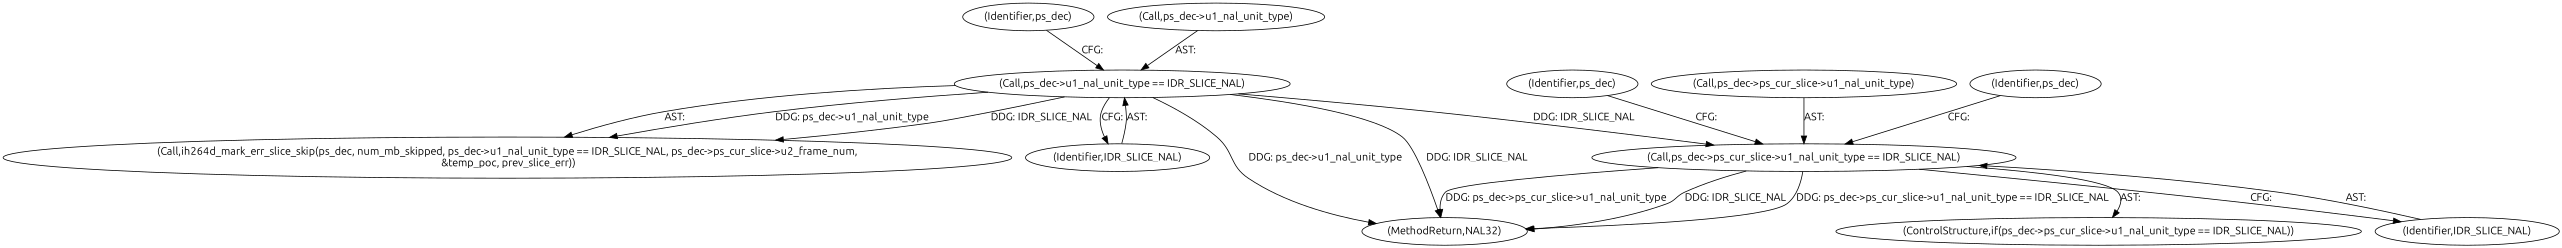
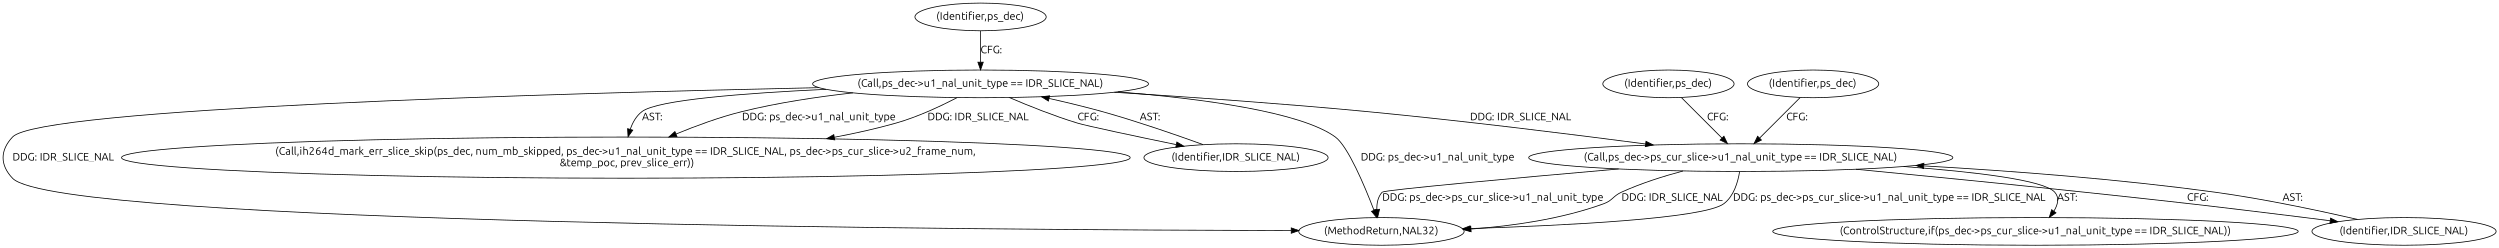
node "(Call,ps_dec->u1_nal_unit_type)": removed
node "(Call,ps_dec->ps_cur_slice->u1_nal_unit_type)": removed
